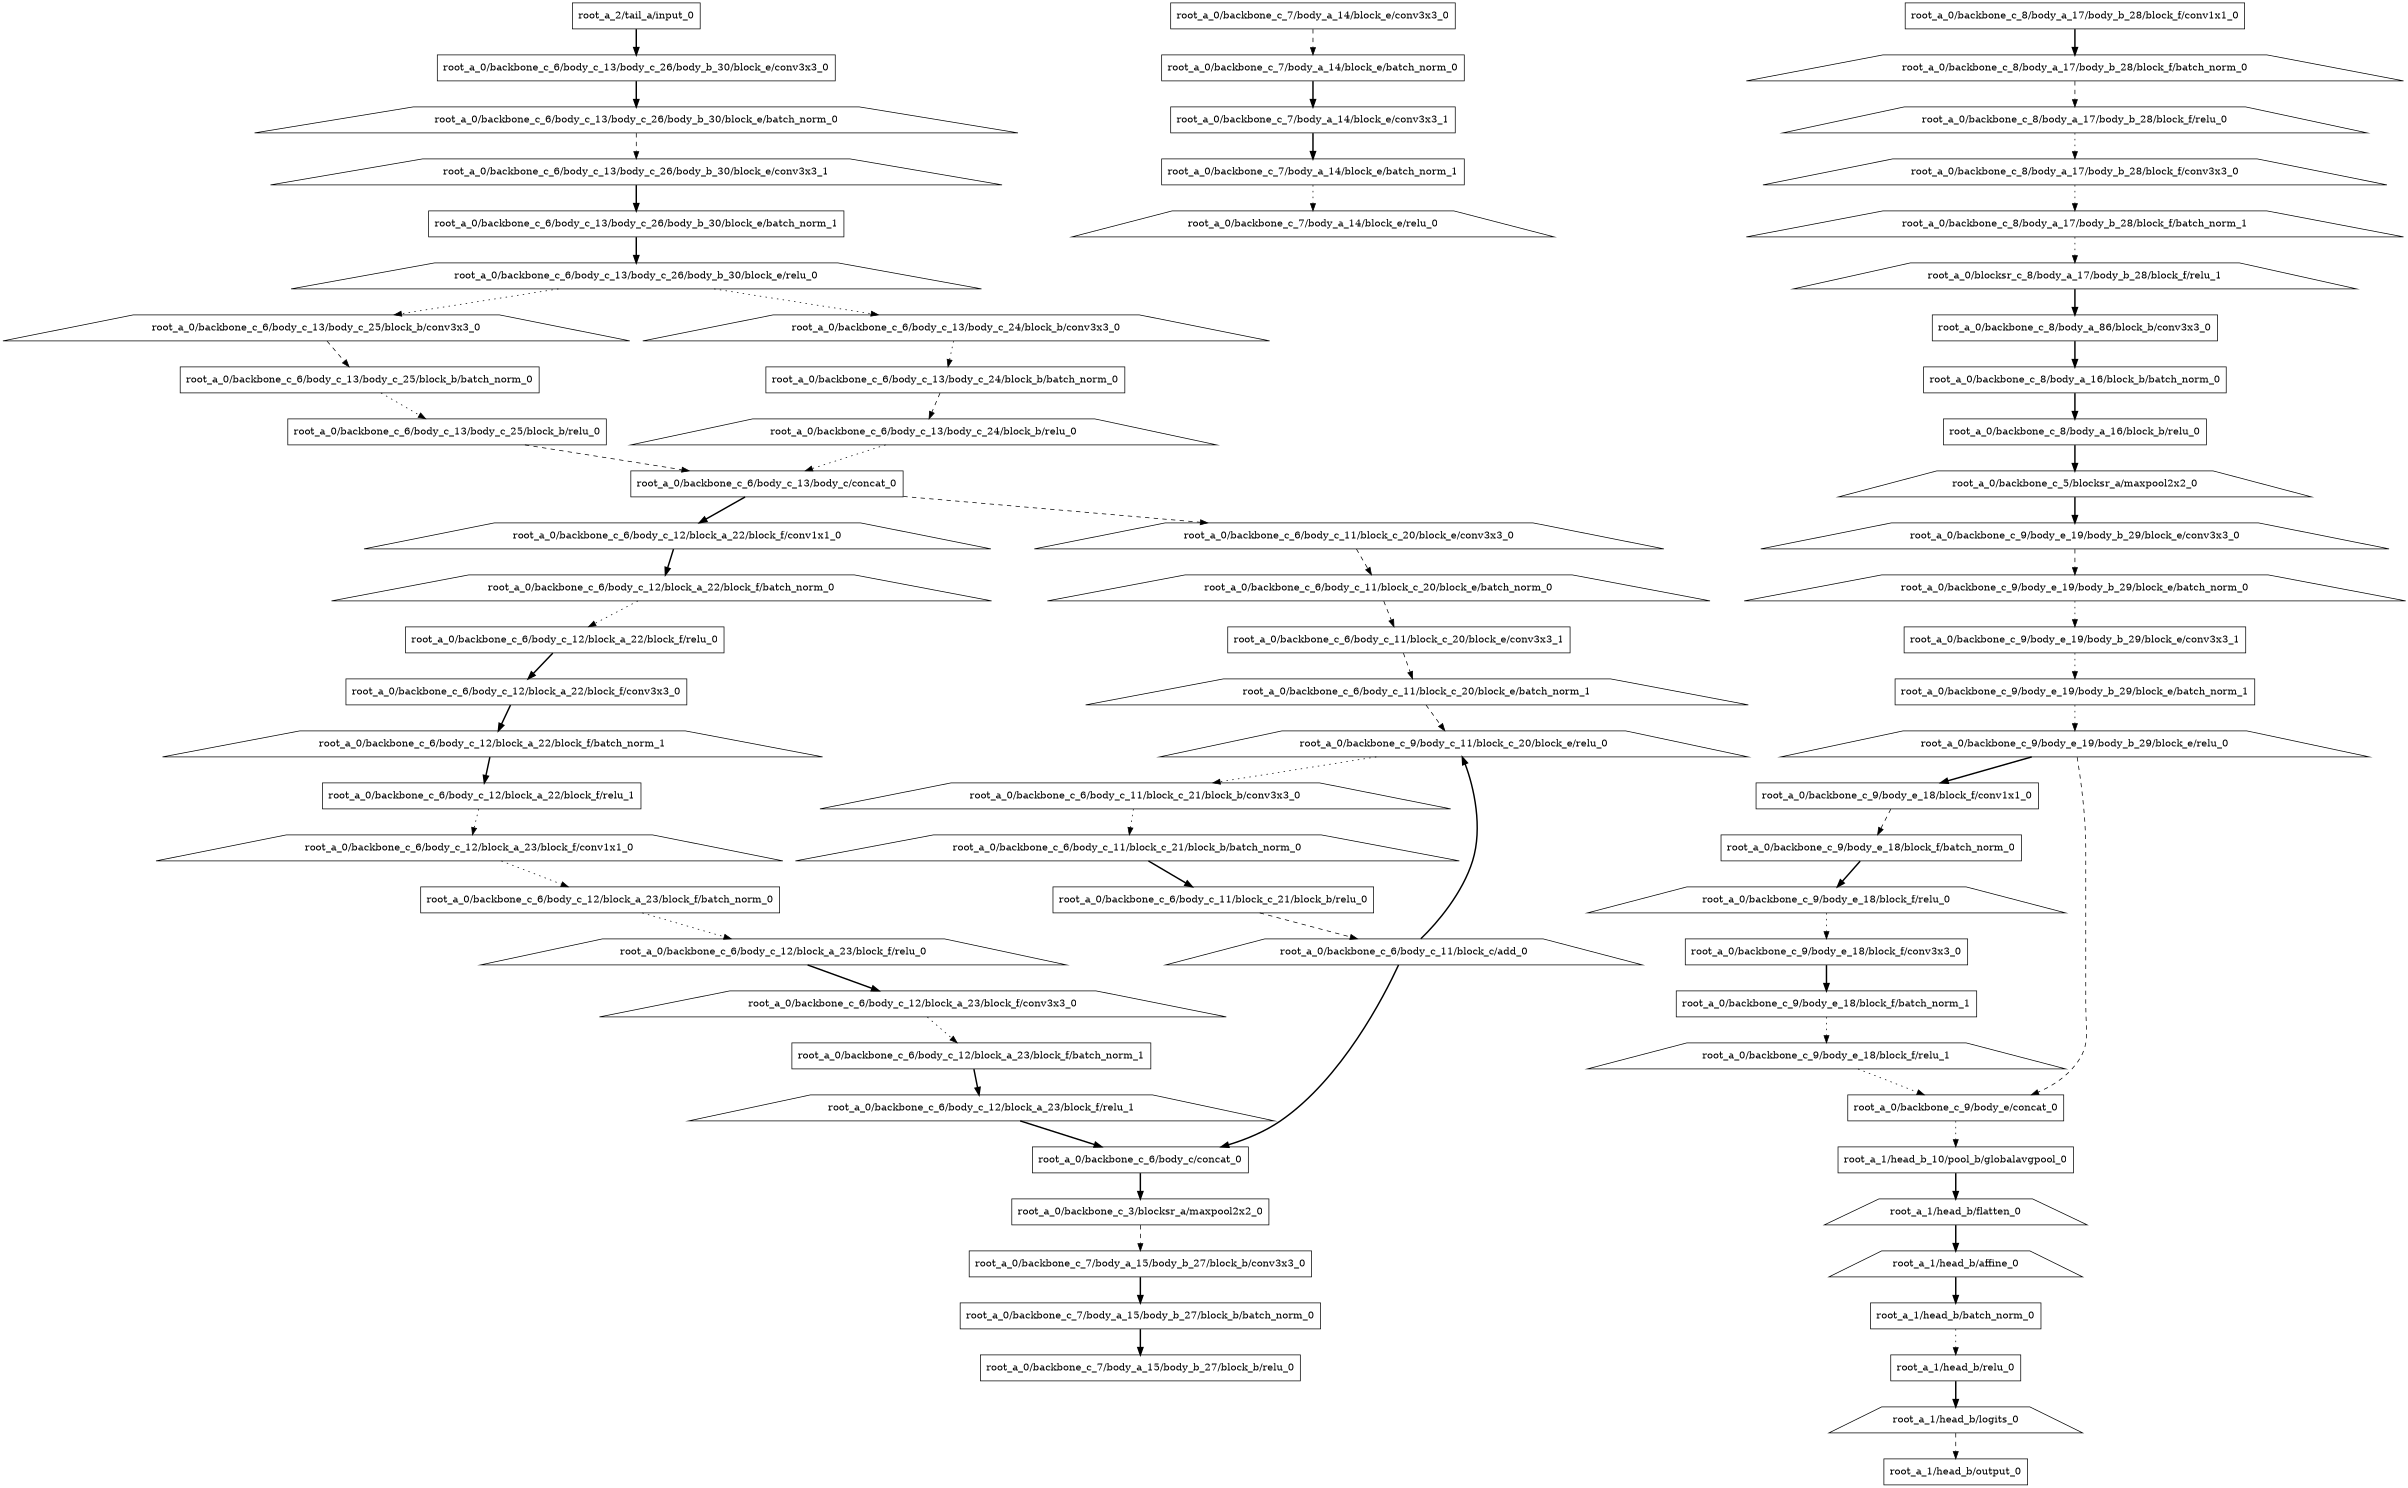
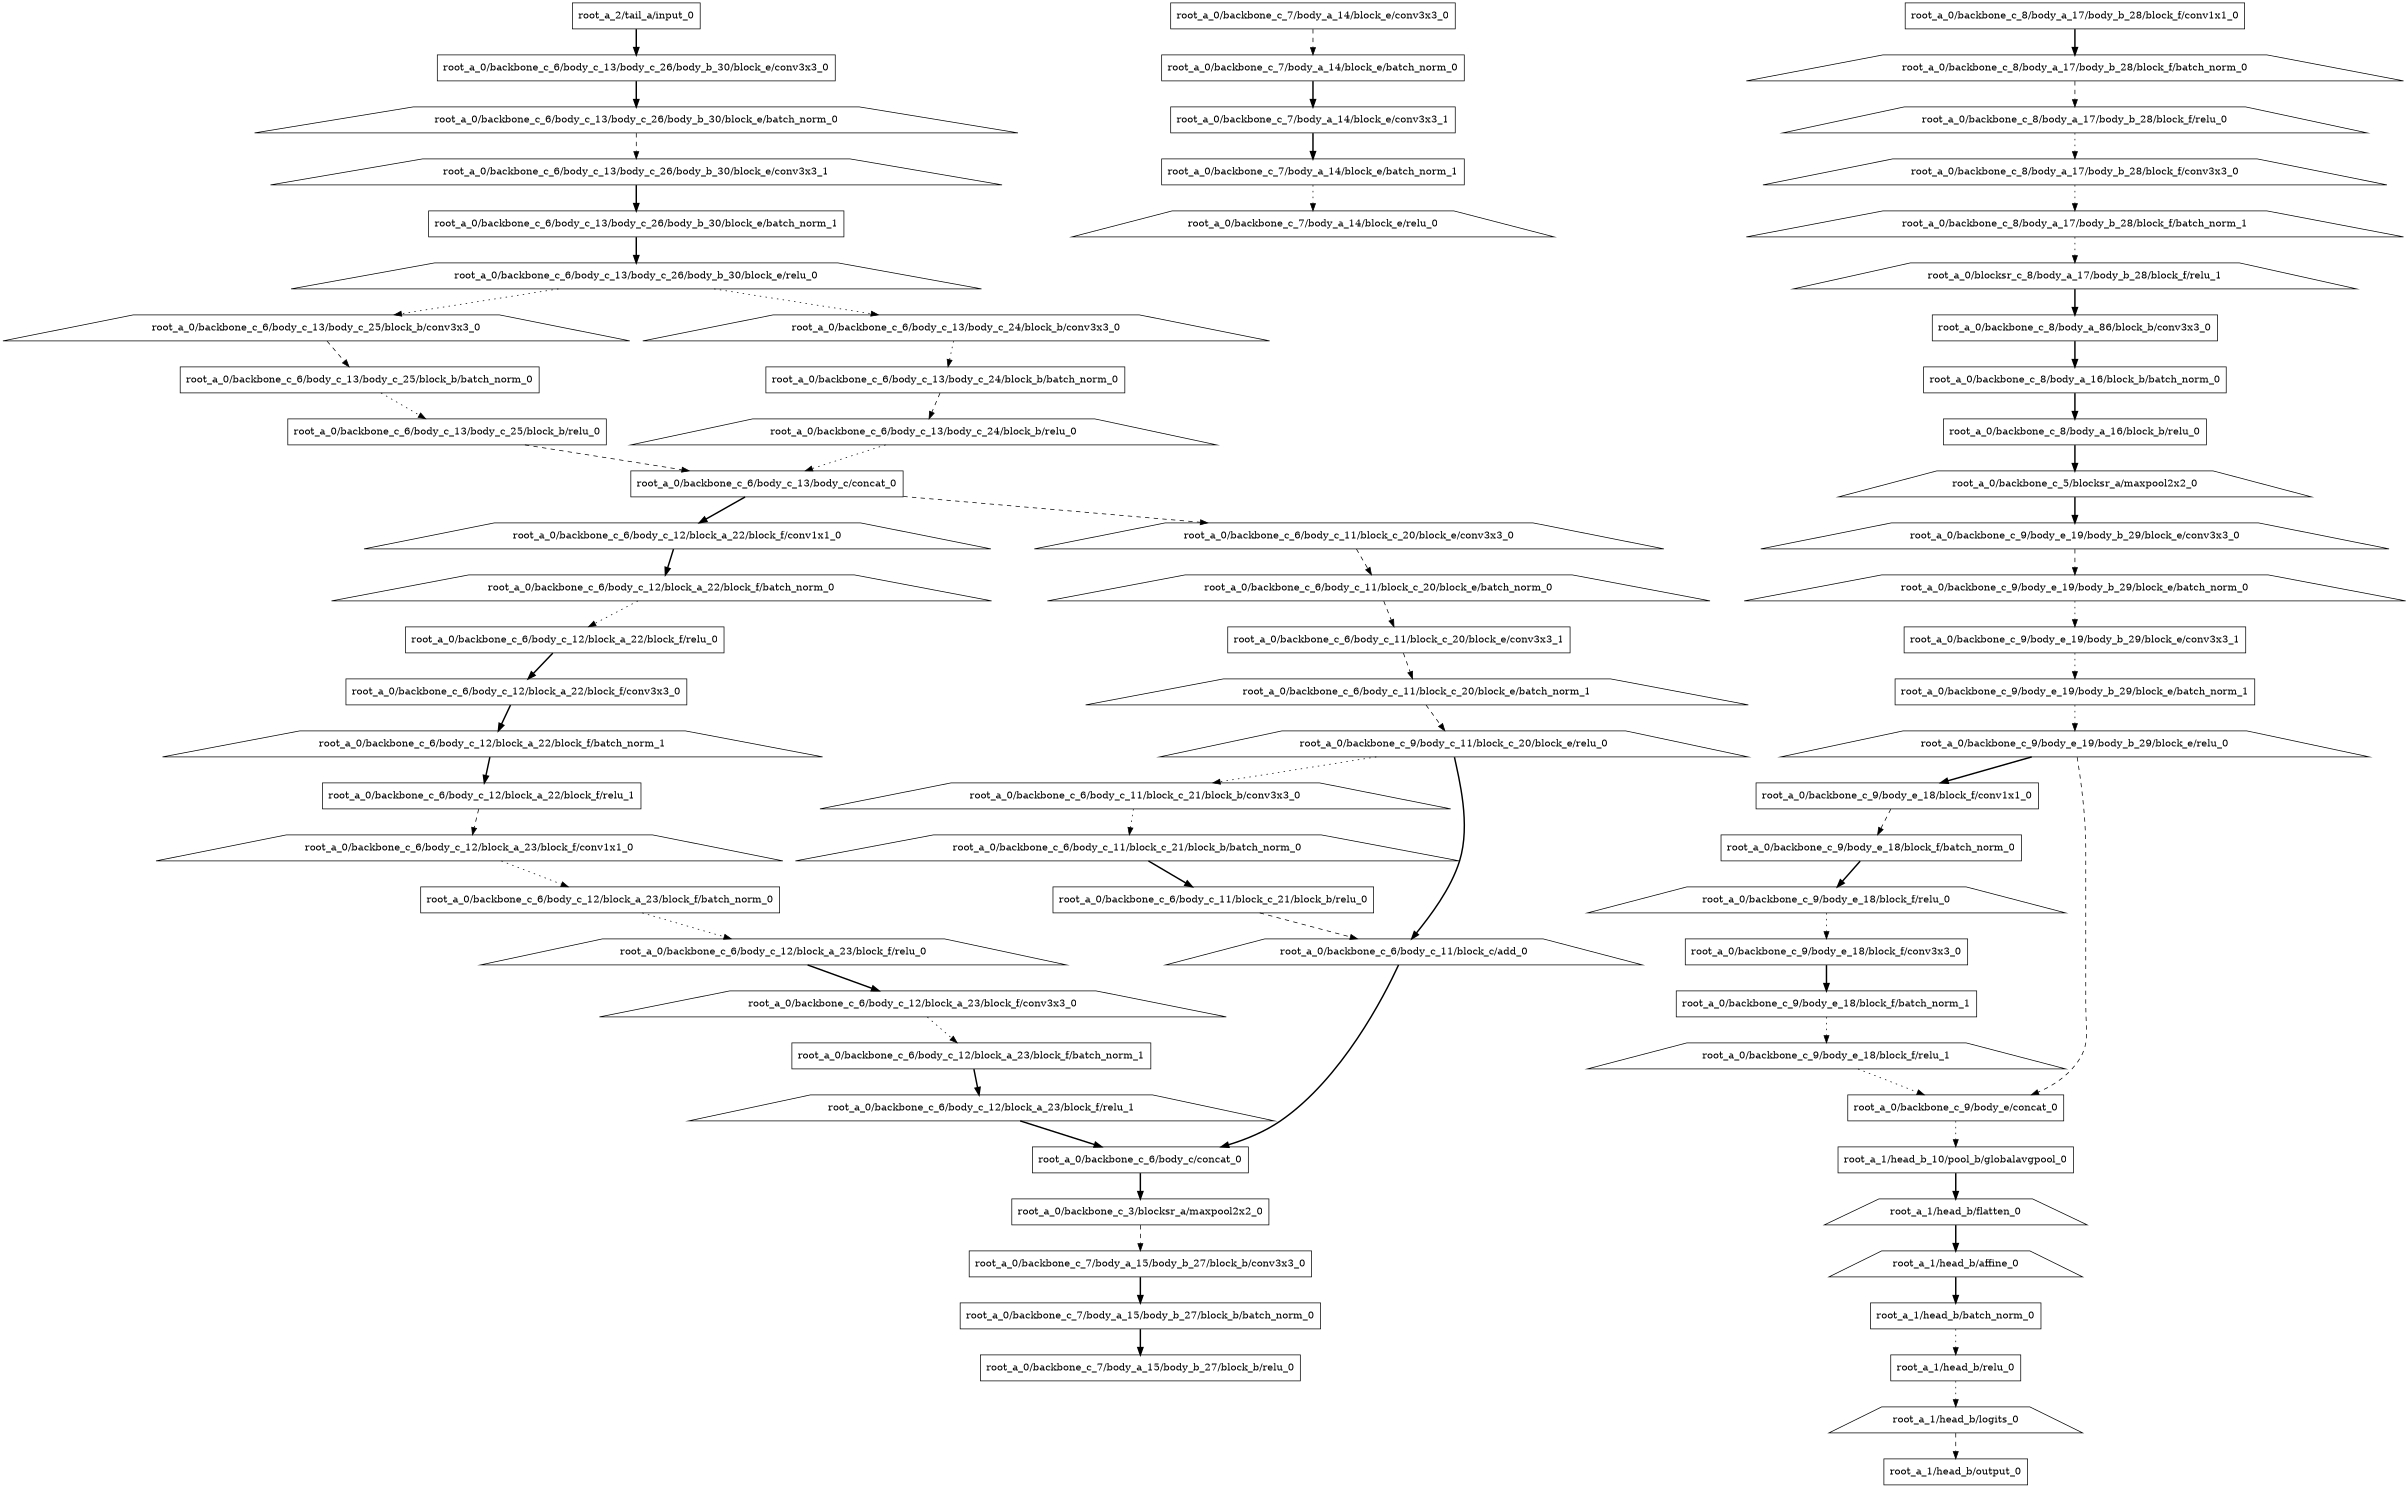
edge "root_a_0/backbone_c_6/body_c_12/block_a_22/block_f/relu_1" -> "root_a_0/backbone_c_6/body_c_12/block_a_23/block_f/conv1x1_0": style dotted -> dashed
edge "root_a_0/backbone_c_6/body_c_11/block_c/add_0" -> "root_a_0/backbone_c_9/body_c_11/block_c_20/block_e/relu_0": reversed
edge "root_a_1/head_b/relu_0" -> "root_a_1/head_b/logits_0": style bold -> dotted
